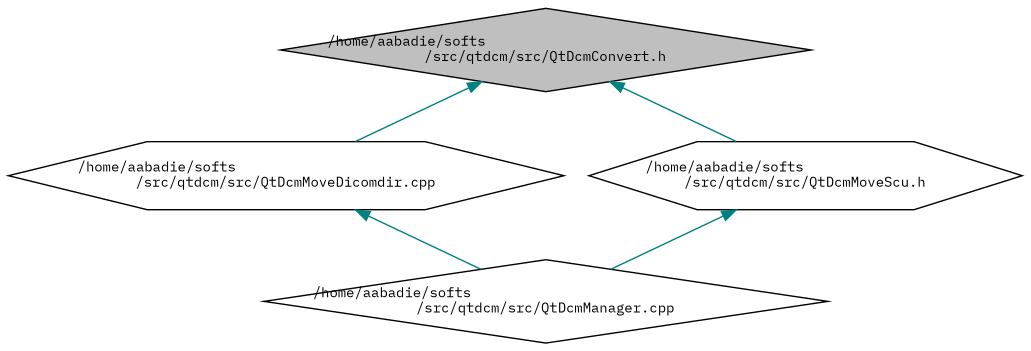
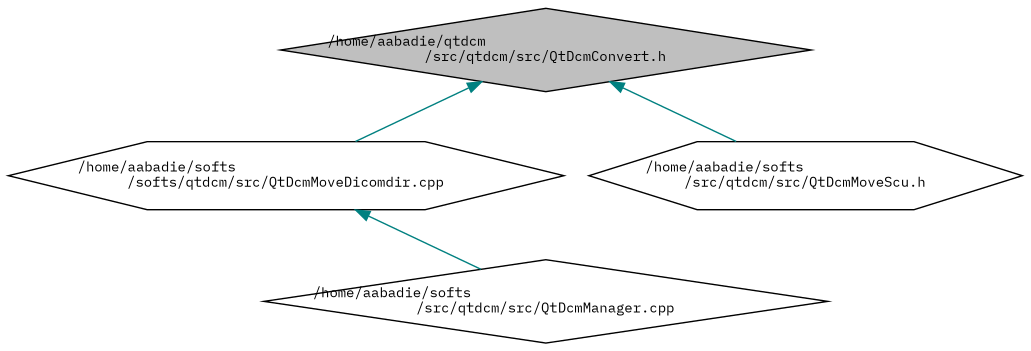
node "/home/aabadie/softs /src/qtdcm/src/QtDcmConvert.h": label "/home/aabadie/softs /src/qtdcm/src/QtDcmConvert.h" -> "/home/aabadie/qtdcm /src/qtdcm/src/QtDcmConvert.h"
node "/home/aabadie/softs /src/qtdcm/src/QtDcmMoveDicomdir.cpp": label "/home/aabadie/softs /src/qtdcm/src/QtDcmMoveDicomdir.cpp" -> "/home/aabadie/softs /softs/qtdcm/src/QtDcmMoveDicomdir.cpp"
edge "/home/aabadie/softs /src/qtdcm/src/QtDcmManager.cpp" -> "/home/aabadie/softs /src/qtdcm/src/QtDcmMoveScu.h": removed
